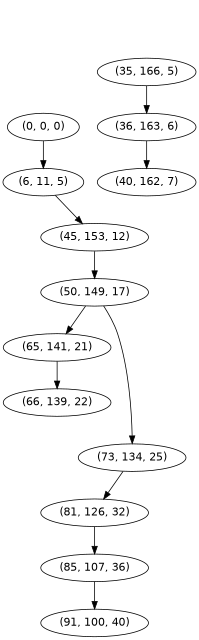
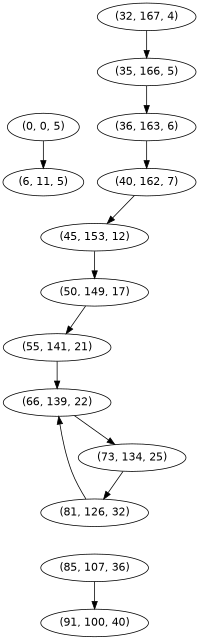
node "(32, 167, 4)": added
node "(0, 0, 0)": label "(0, 0, 0)" -> "(0, 0, 5)"
edge "(6, 11, 5)" -> "(45, 153, 12)": now "(40, 162, 7)" -> "(45, 153, 12)"
node "(65, 141, 21)": label "(65, 141, 21)" -> "(55, 141, 21)"
edge "(50, 149, 17)" -> "(73, 134, 25)": now "(66, 139, 22)" -> "(73, 134, 25)"
edge "(81, 126, 32)" -> "(85, 107, 36)": now "(81, 126, 32)" -> "(66, 139, 22)"
